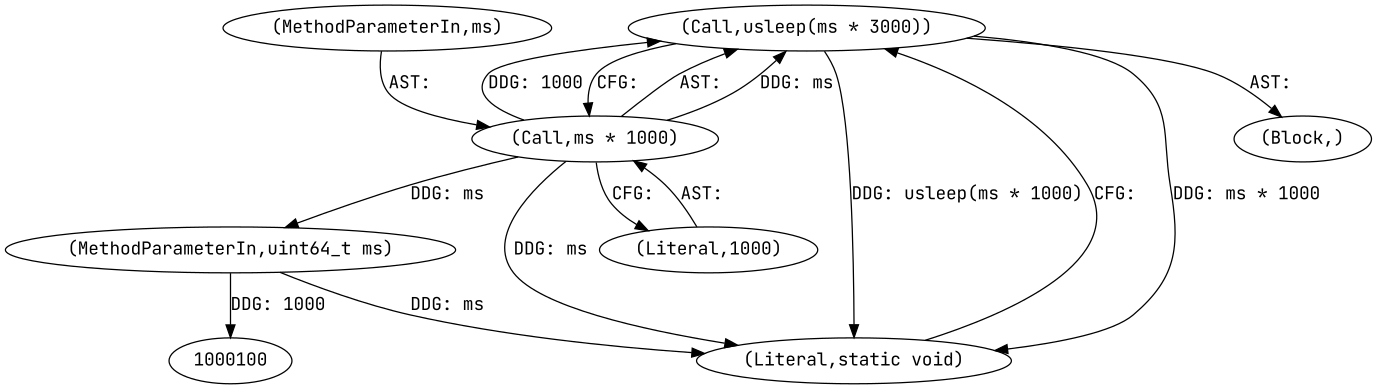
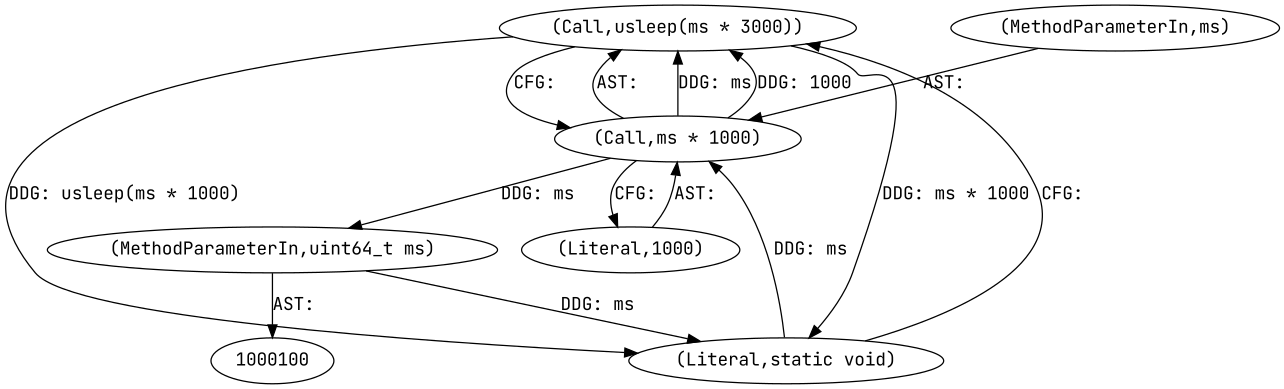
node "(Block,)": removed
edge "(Call,ms * 1000)" -> "(Literal,static void)": reversed
edge "(MethodParameterIn,uint64_t ms)" -> "1000100": label "DDG: 1000" -> "AST: "
